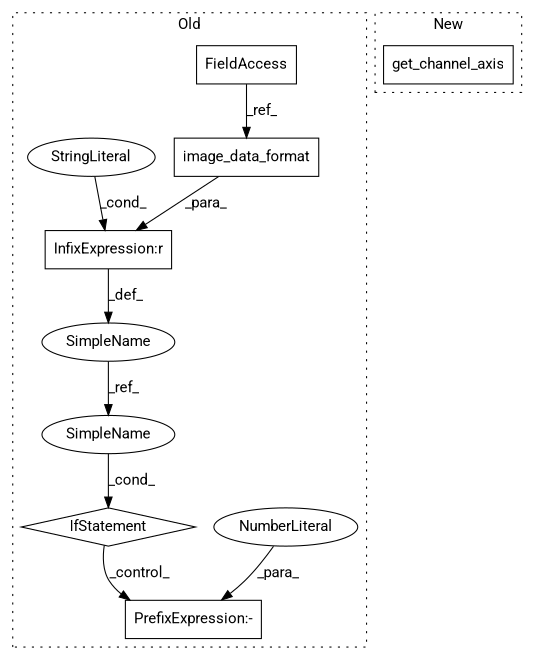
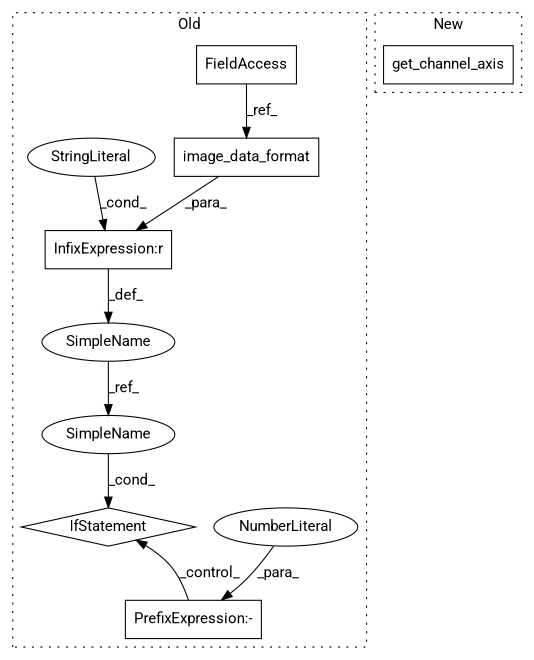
edge "IfStatement" -> "PrefixExpression:-": reversed
